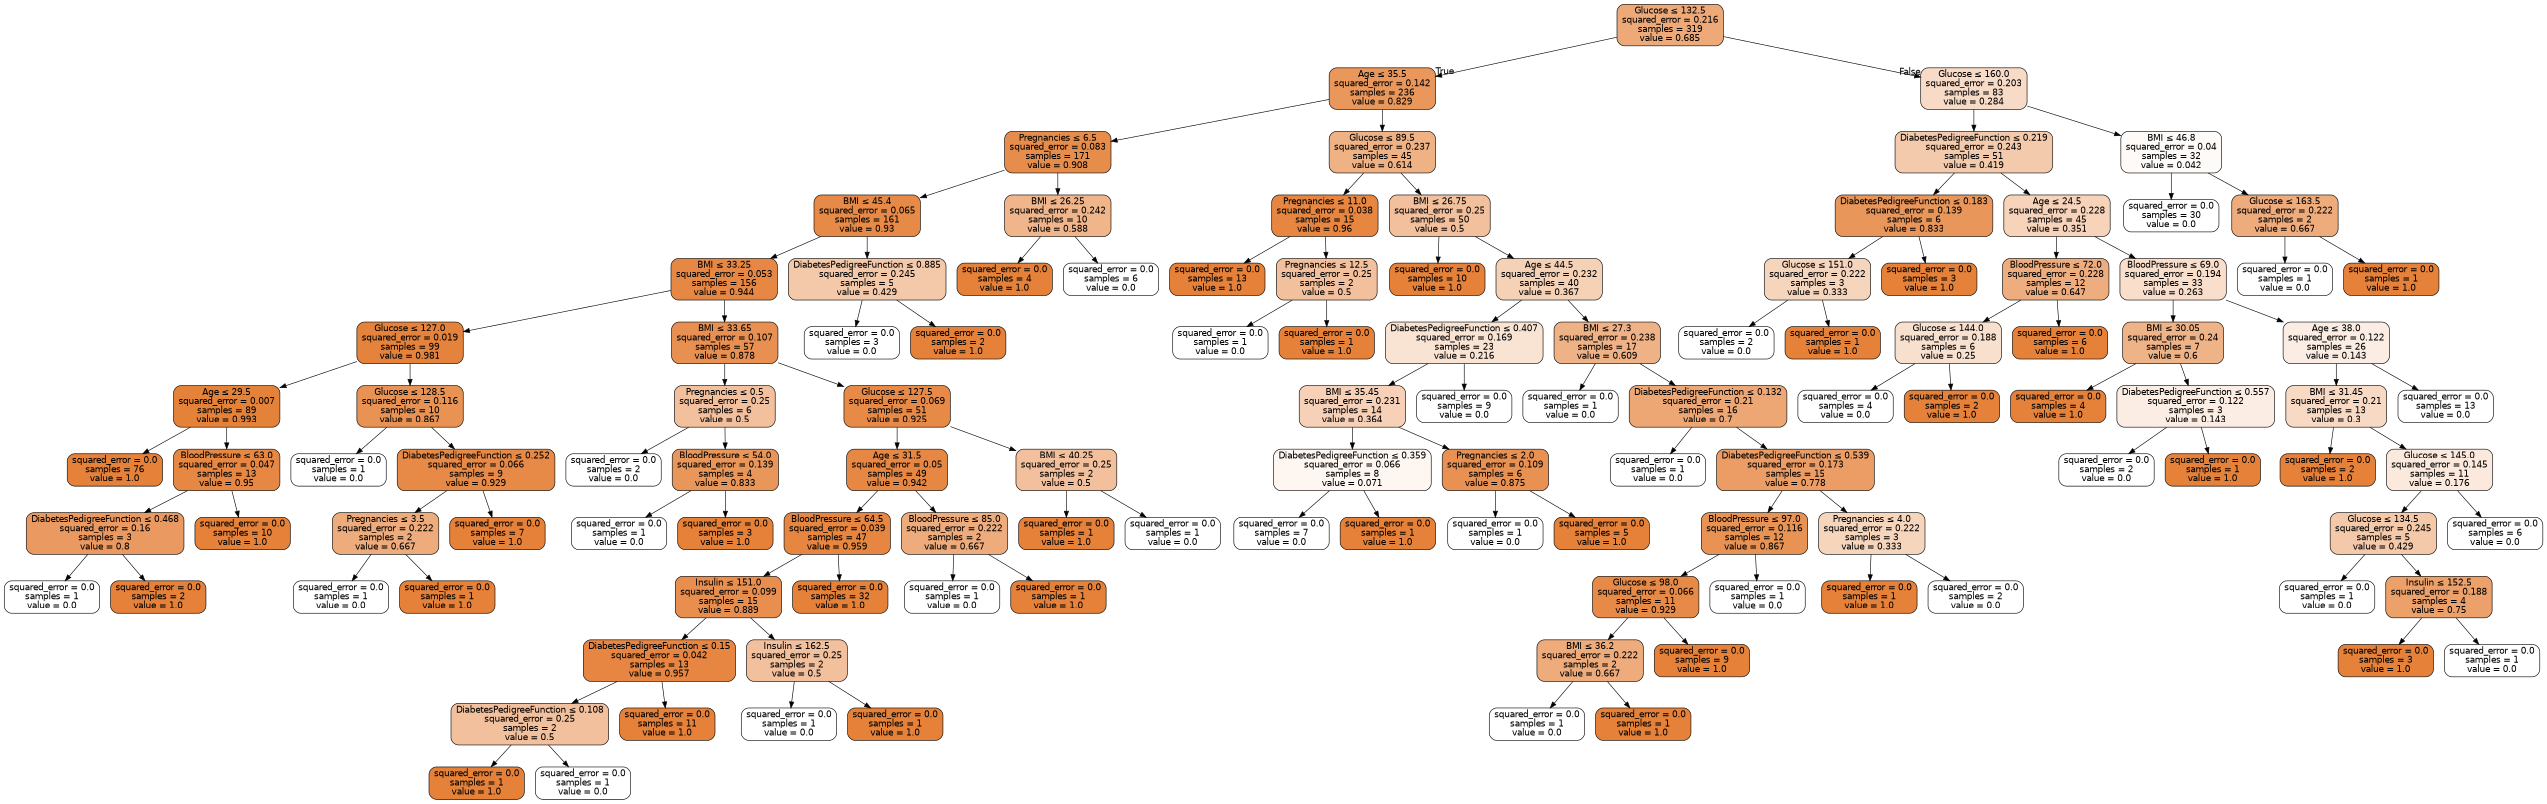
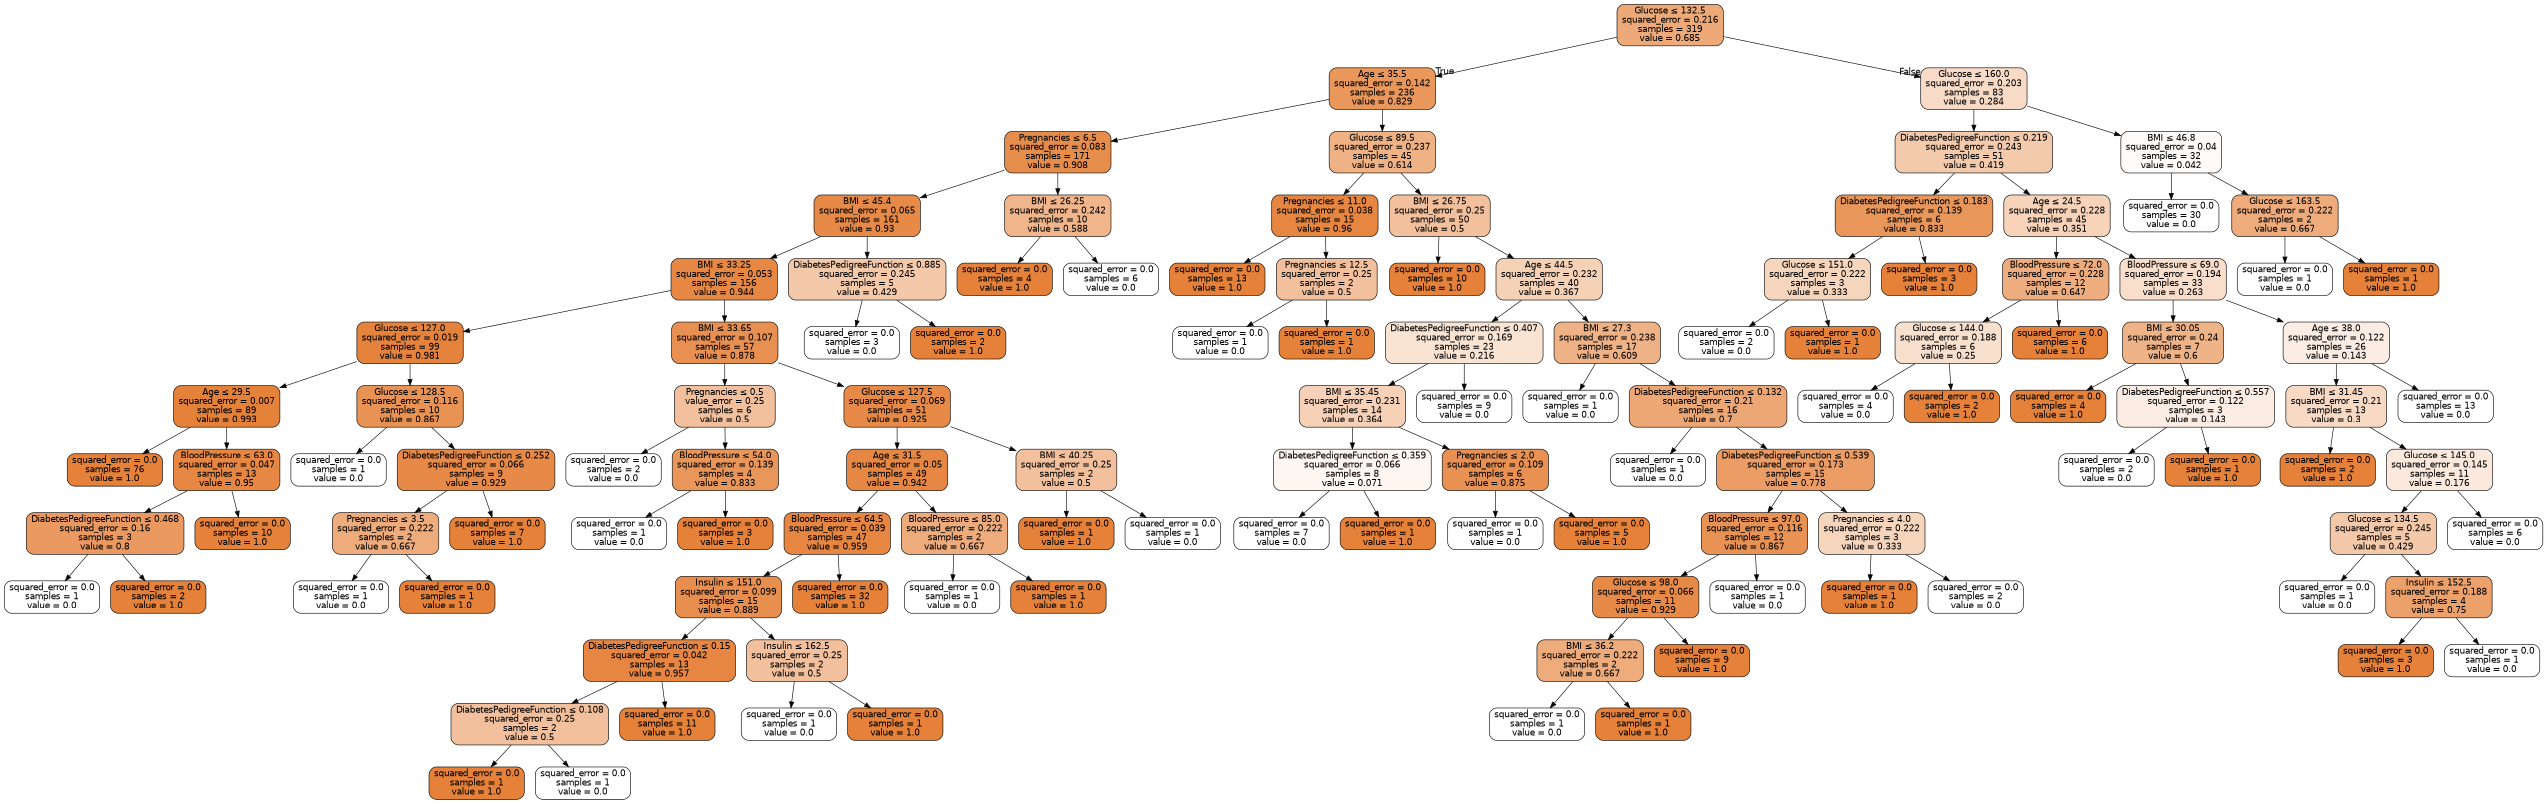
node "Pregnancies ≤ 0.5": text "squared_error = 0.25" -> "value_error = 0.25"
